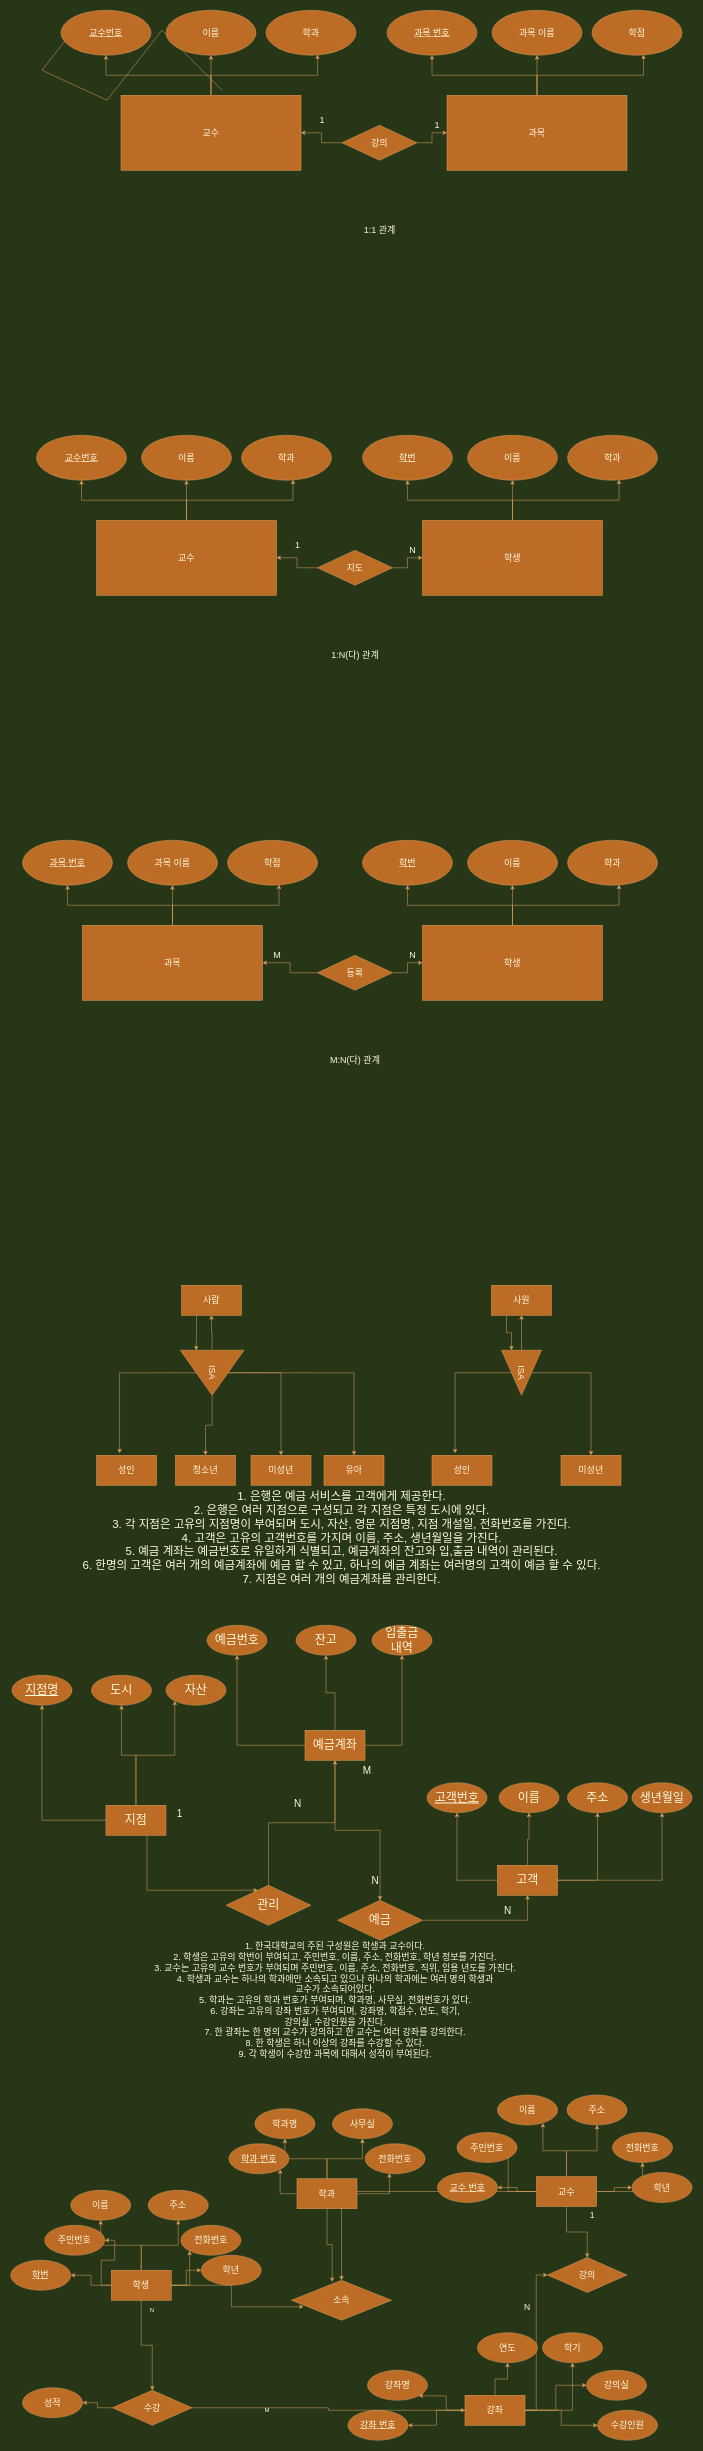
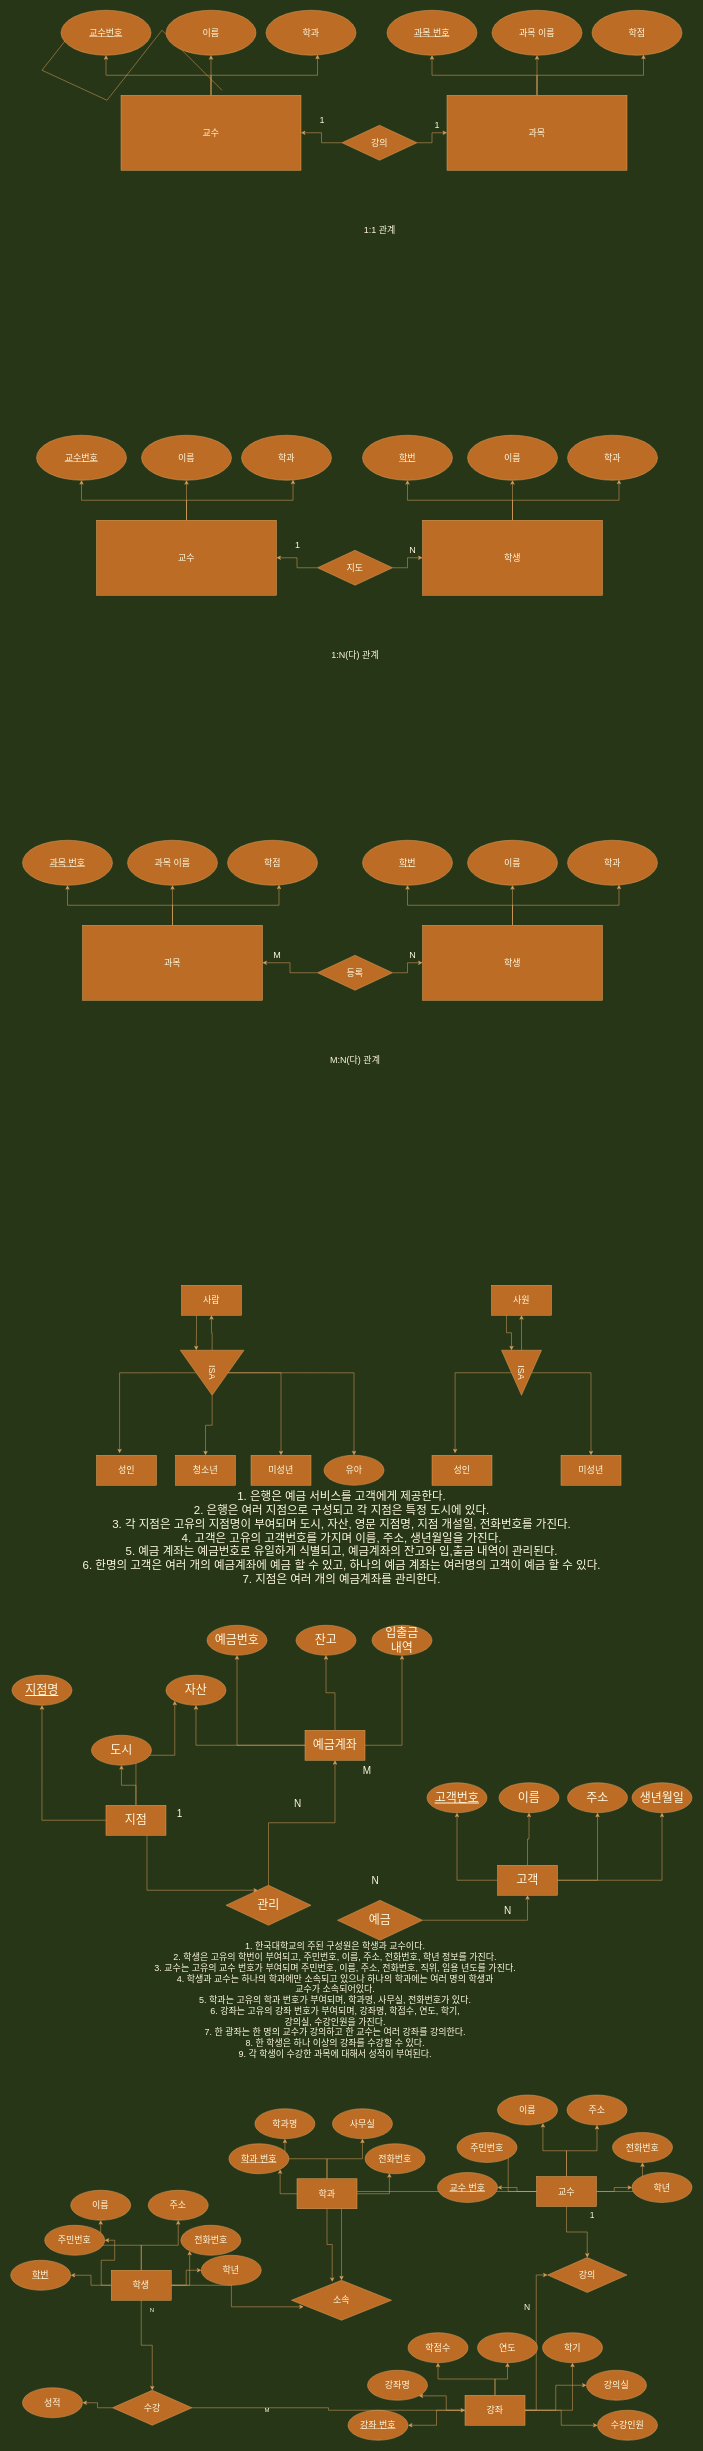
node "유아": shape rectangle -> ellipse
node "도시": moved (121, 1690) -> (121, 1750)
edge "예금계좌" -> "예금": now "예금계좌" -> "자산"
node "학점수": added
edge "강좌" -> "학점수": added
